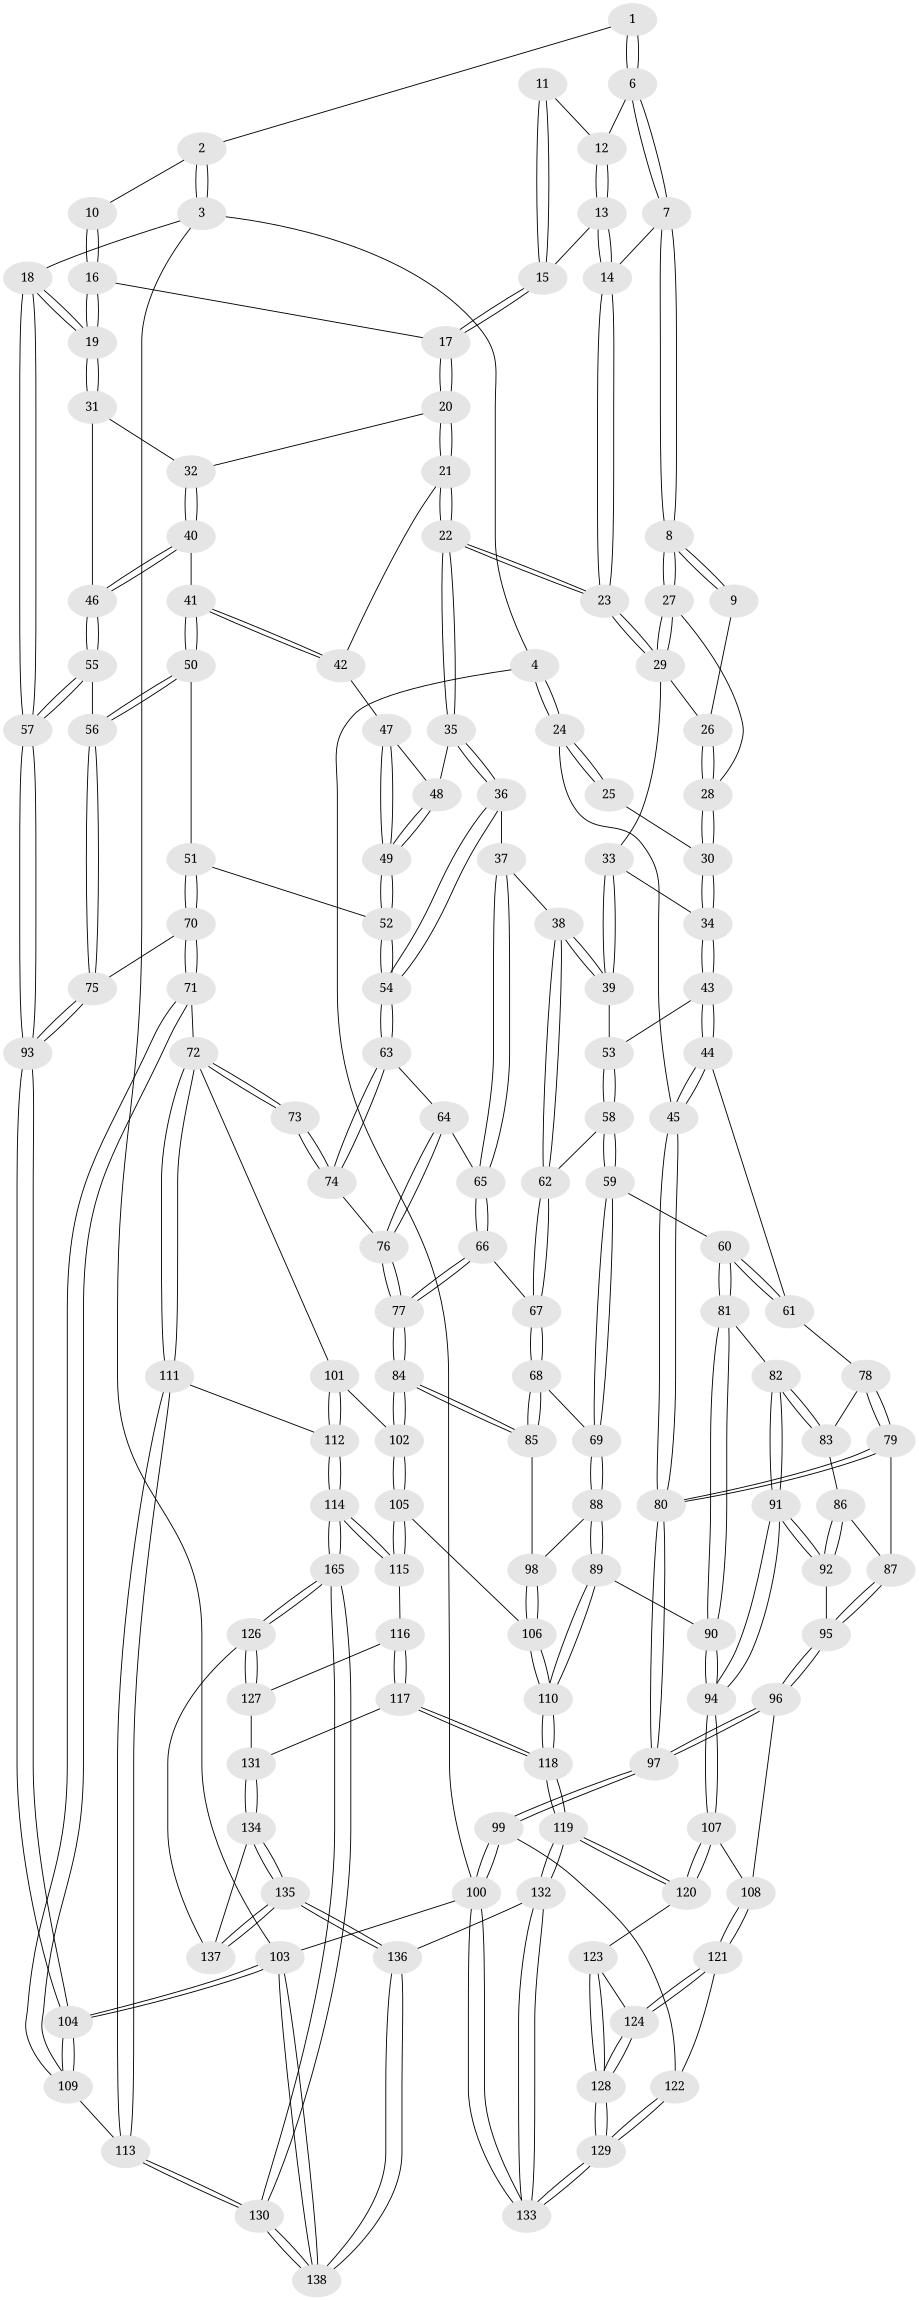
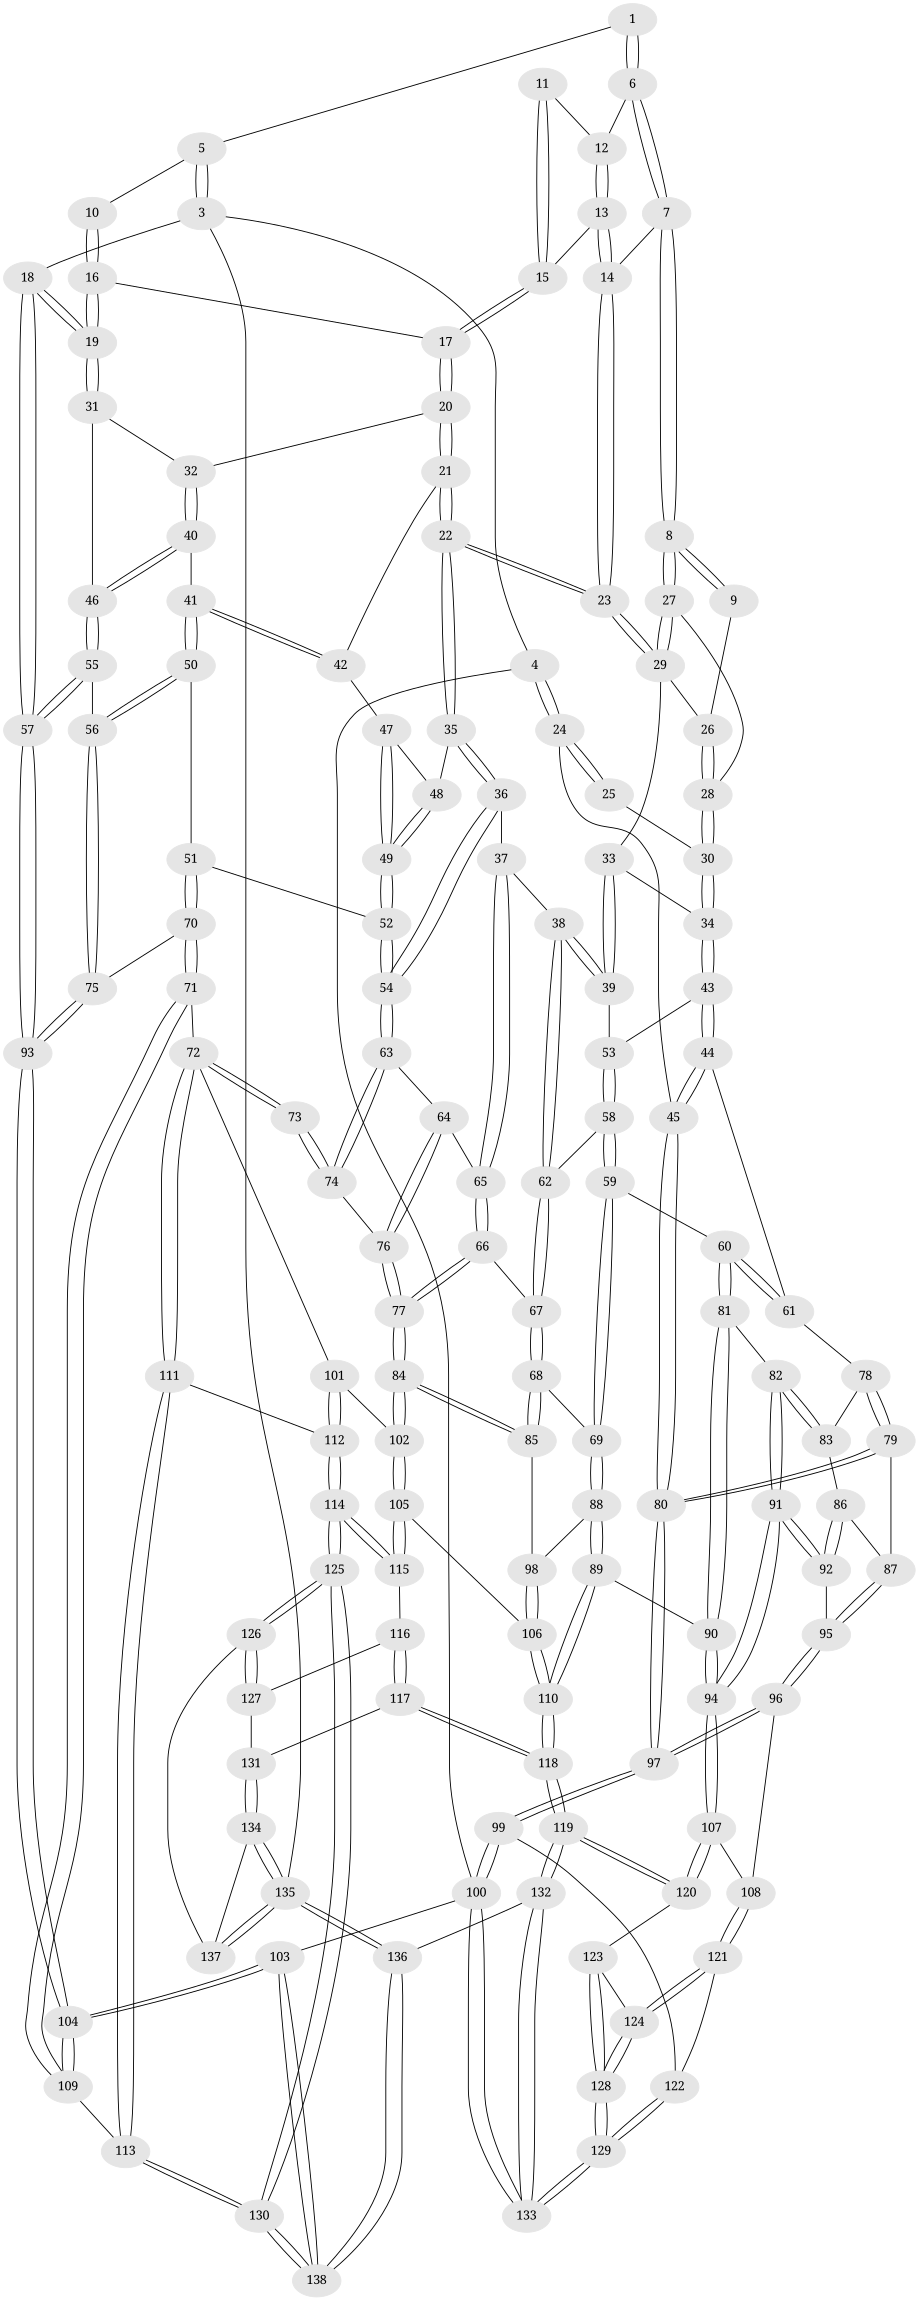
node "2": label "2" -> "5"
edge "3" -- "103": now "3" -- "135"
node "165": label "165" -> "125"
